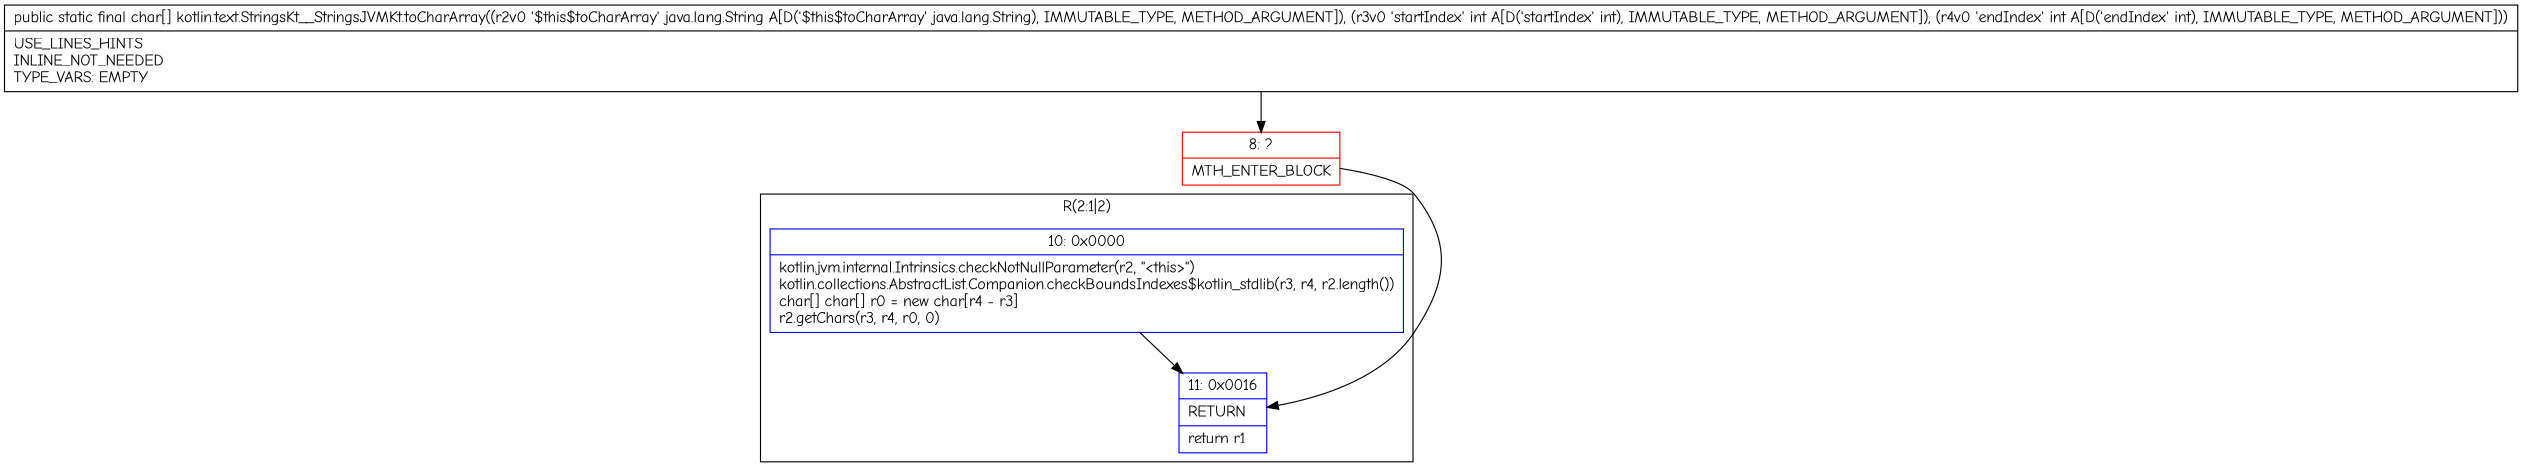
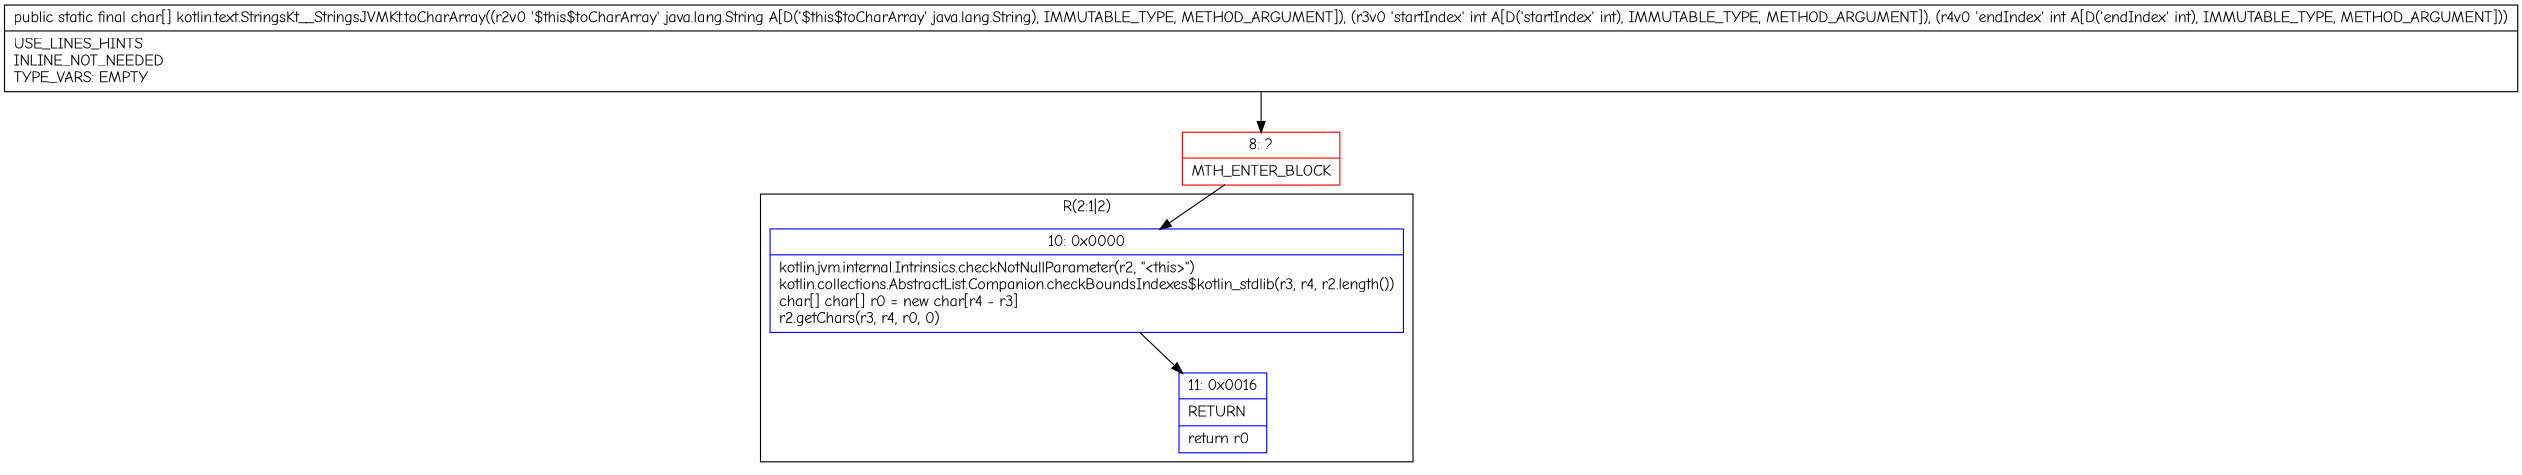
edge "8: ?" -> "11: 0x0016": now "8: ?" -> "10: 0x0000"
node "11: 0x0016": text "return r1" -> "return r0"
